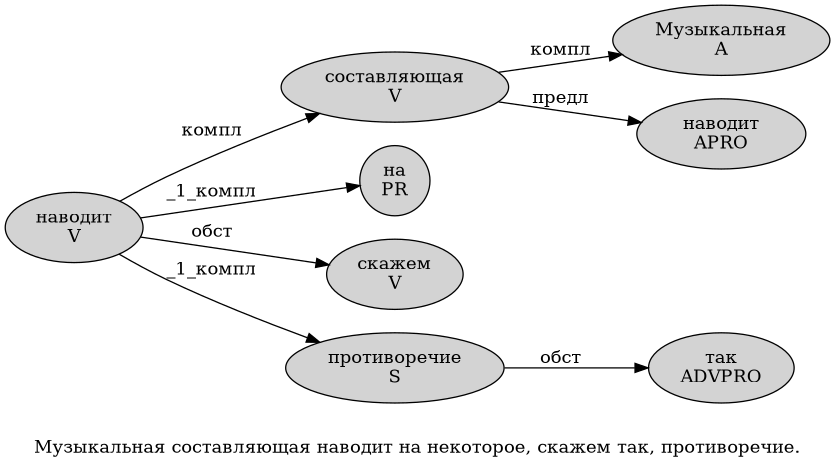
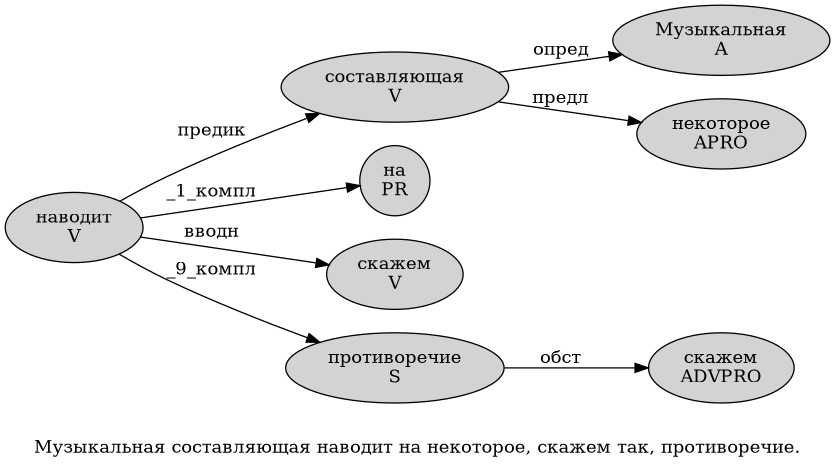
edge "составляющая V" -> "Музыкальная A": label "компл" -> "опред"
edge "наводит V" -> "составляющая V": label "компл" -> "предик"
node "наводит APRO": label "наводит APRO" -> "некоторое APRO"
edge "наводит V" -> "скажем V": label "обст" -> "вводн"
edge "наводит V" -> "противоречие S": label "_1_компл" -> "_9_компл"
node "так ADVPRO": label "так ADVPRO" -> "скажем ADVPRO"
